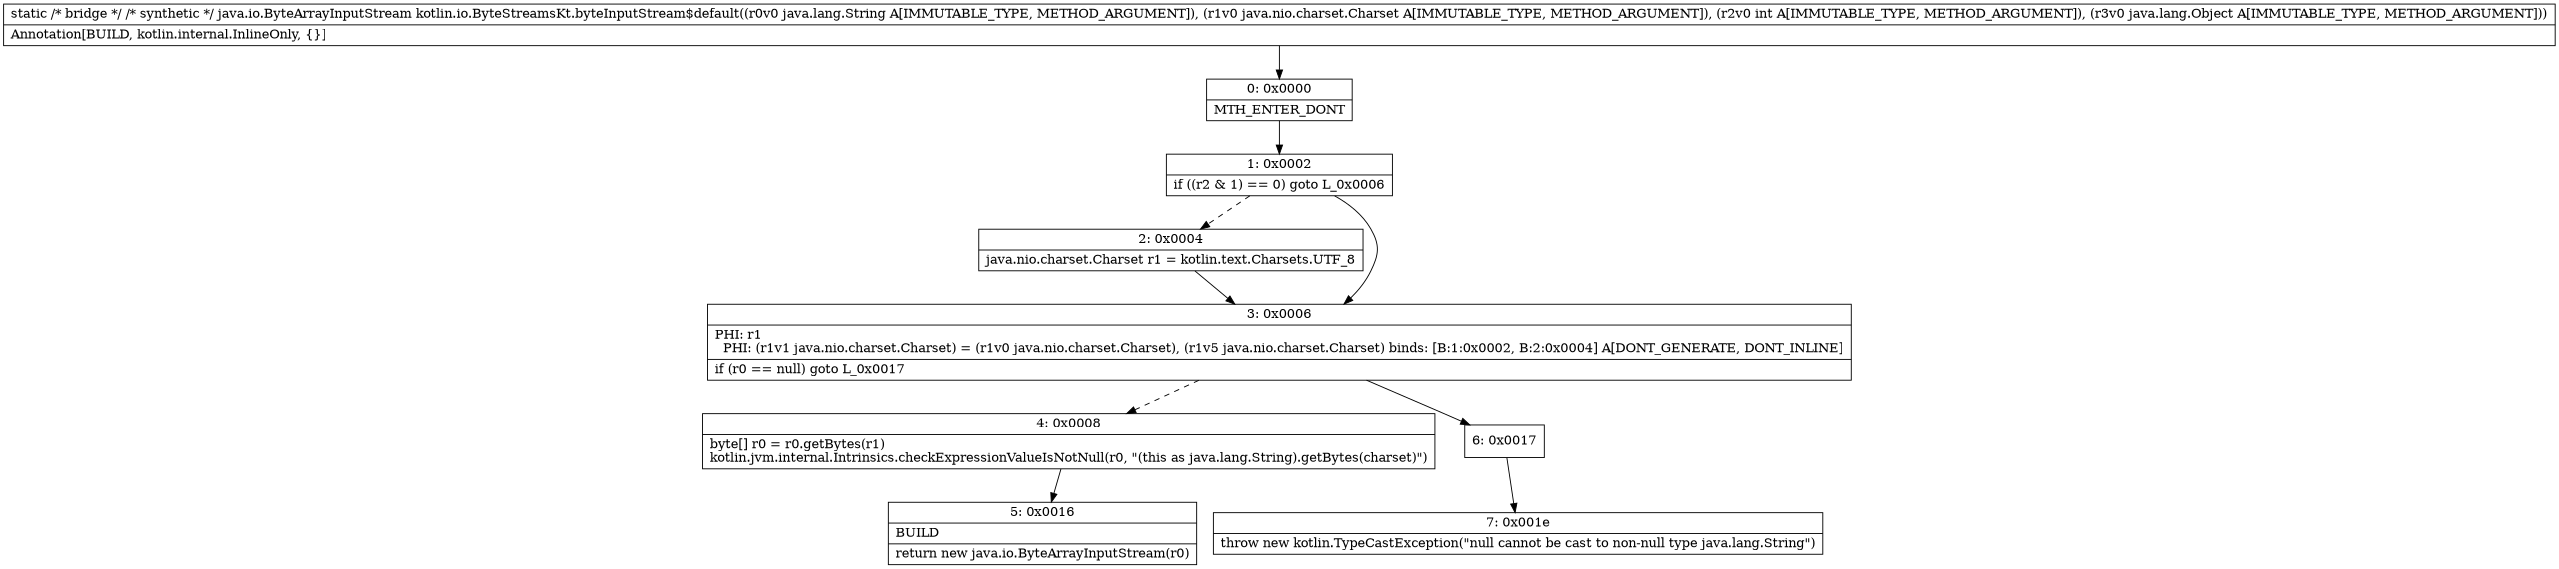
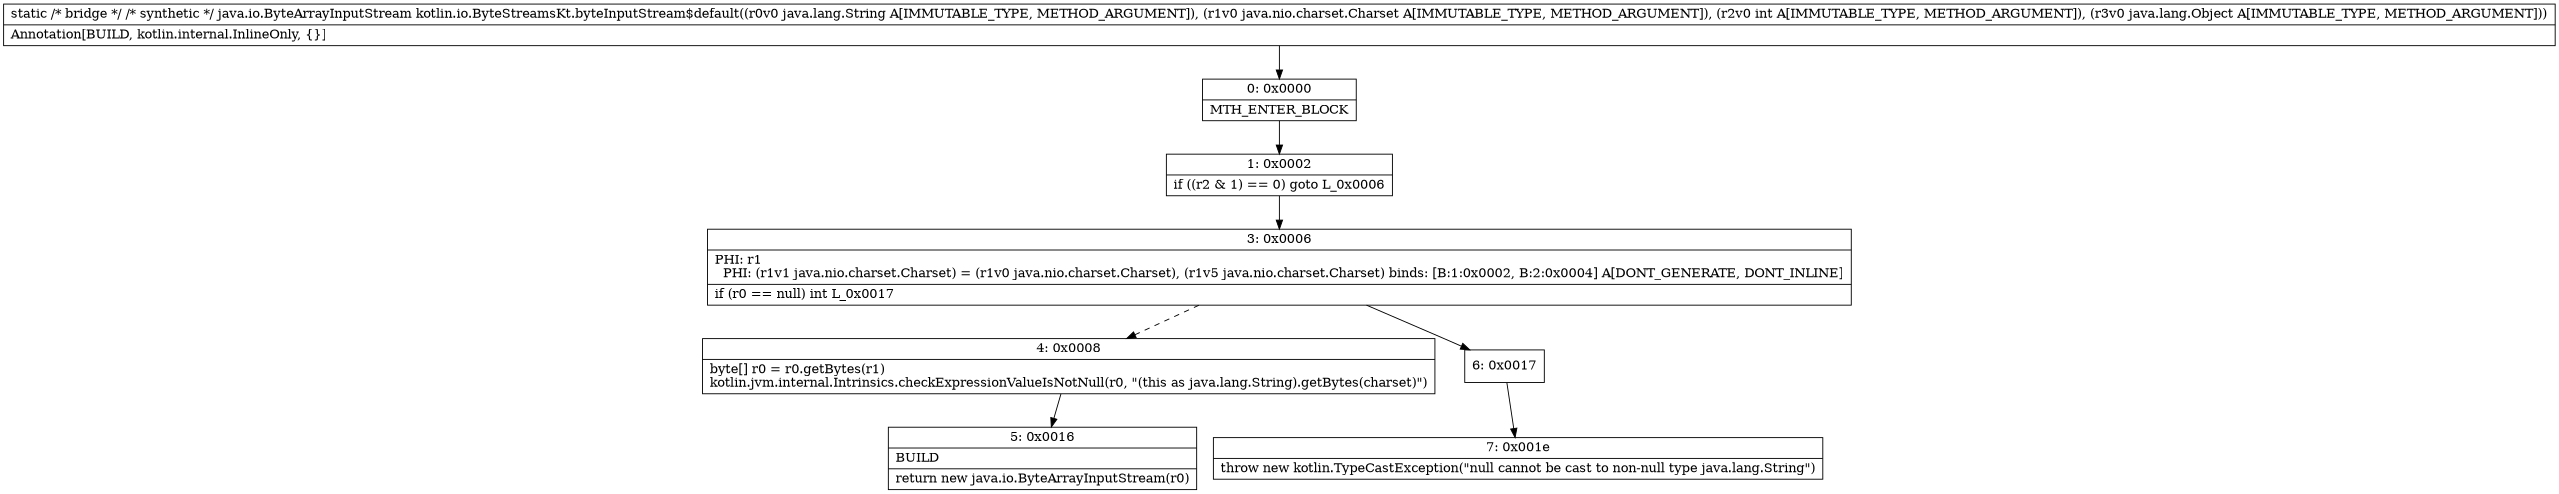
node "0: 0x0000": text "MTH_ENTER_DONT" -> "MTH_ENTER_BLOCK"
node "2: 0x0004": removed
node "3: 0x0006": text "if (r0 == null) goto L_0x0017" -> "if (r0 == null) int L_0x0017"
